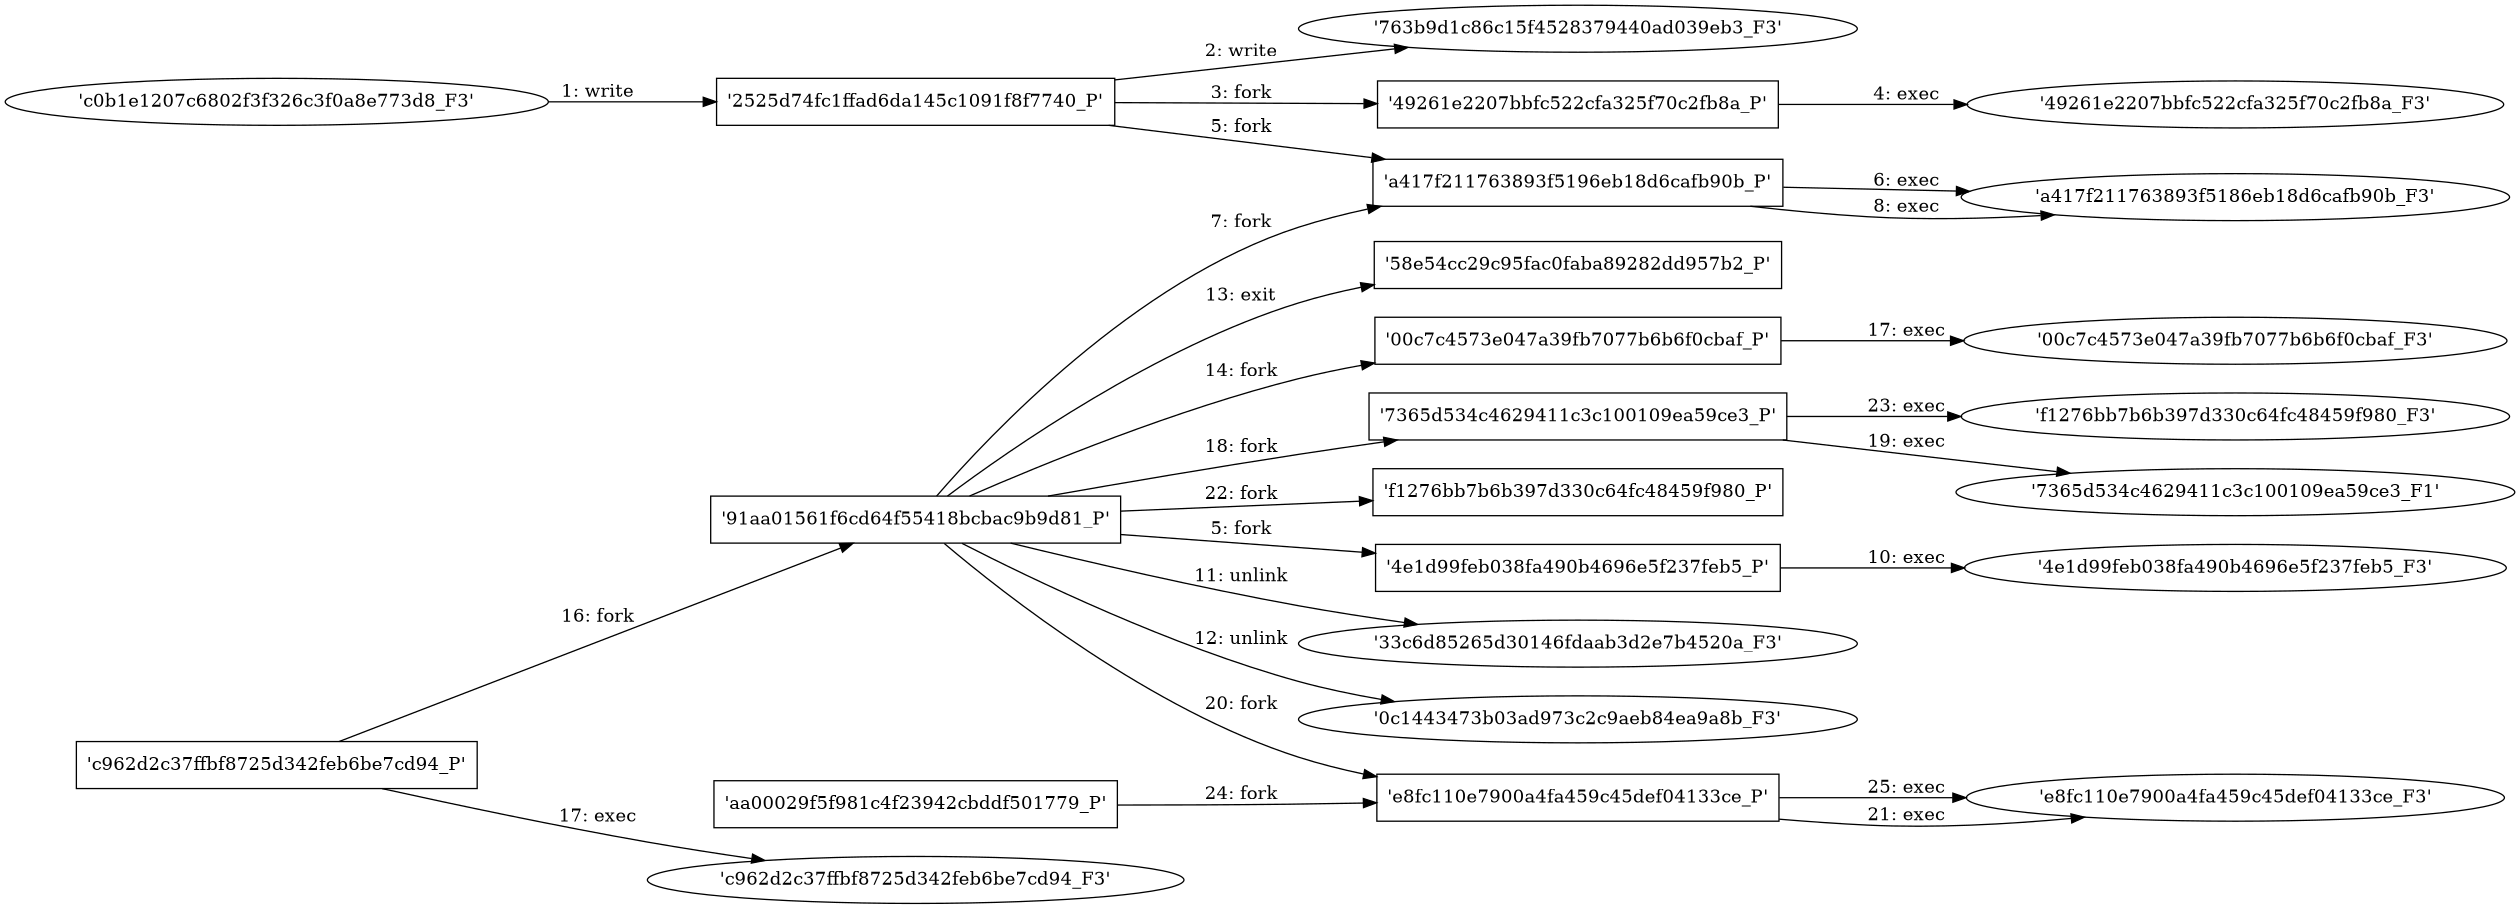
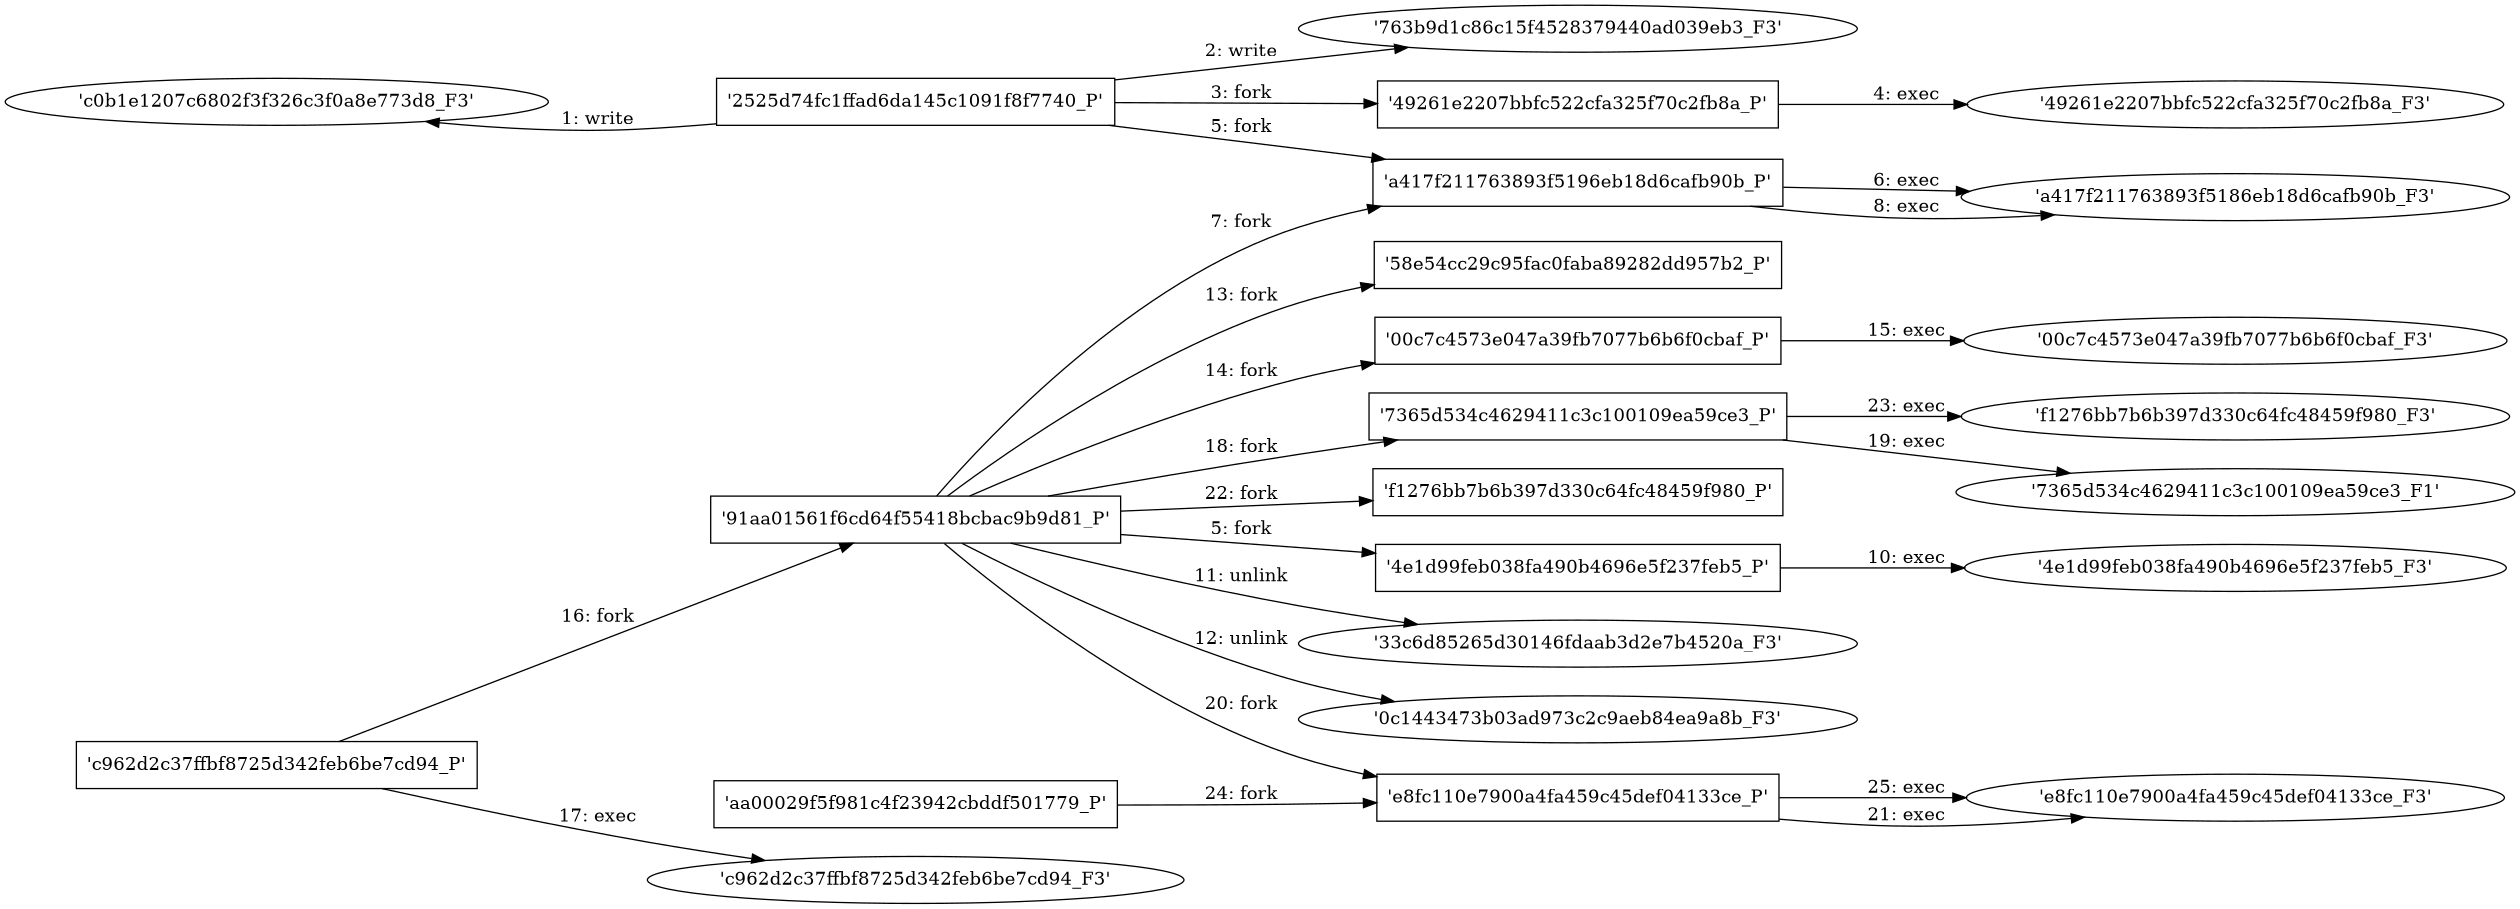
edge "'c0b1e1207c6802f3f326c3f0a8e773d8_F3'" -> "'2525d74fc1ffad6da145c1091f8f7740_P'": reversed
edge "'91aa01561f6cd64f55418bcbac9b9d81_P'" -> "'58e54cc29c95fac0faba89282dd957b2_P'": label "13: exit" -> "13: fork"
edge "'00c7c4573e047a39fb7077b6b6f0cbaf_P'" -> "'00c7c4573e047a39fb7077b6b6f0cbaf_F3'": label "17: exec" -> "15: exec"
